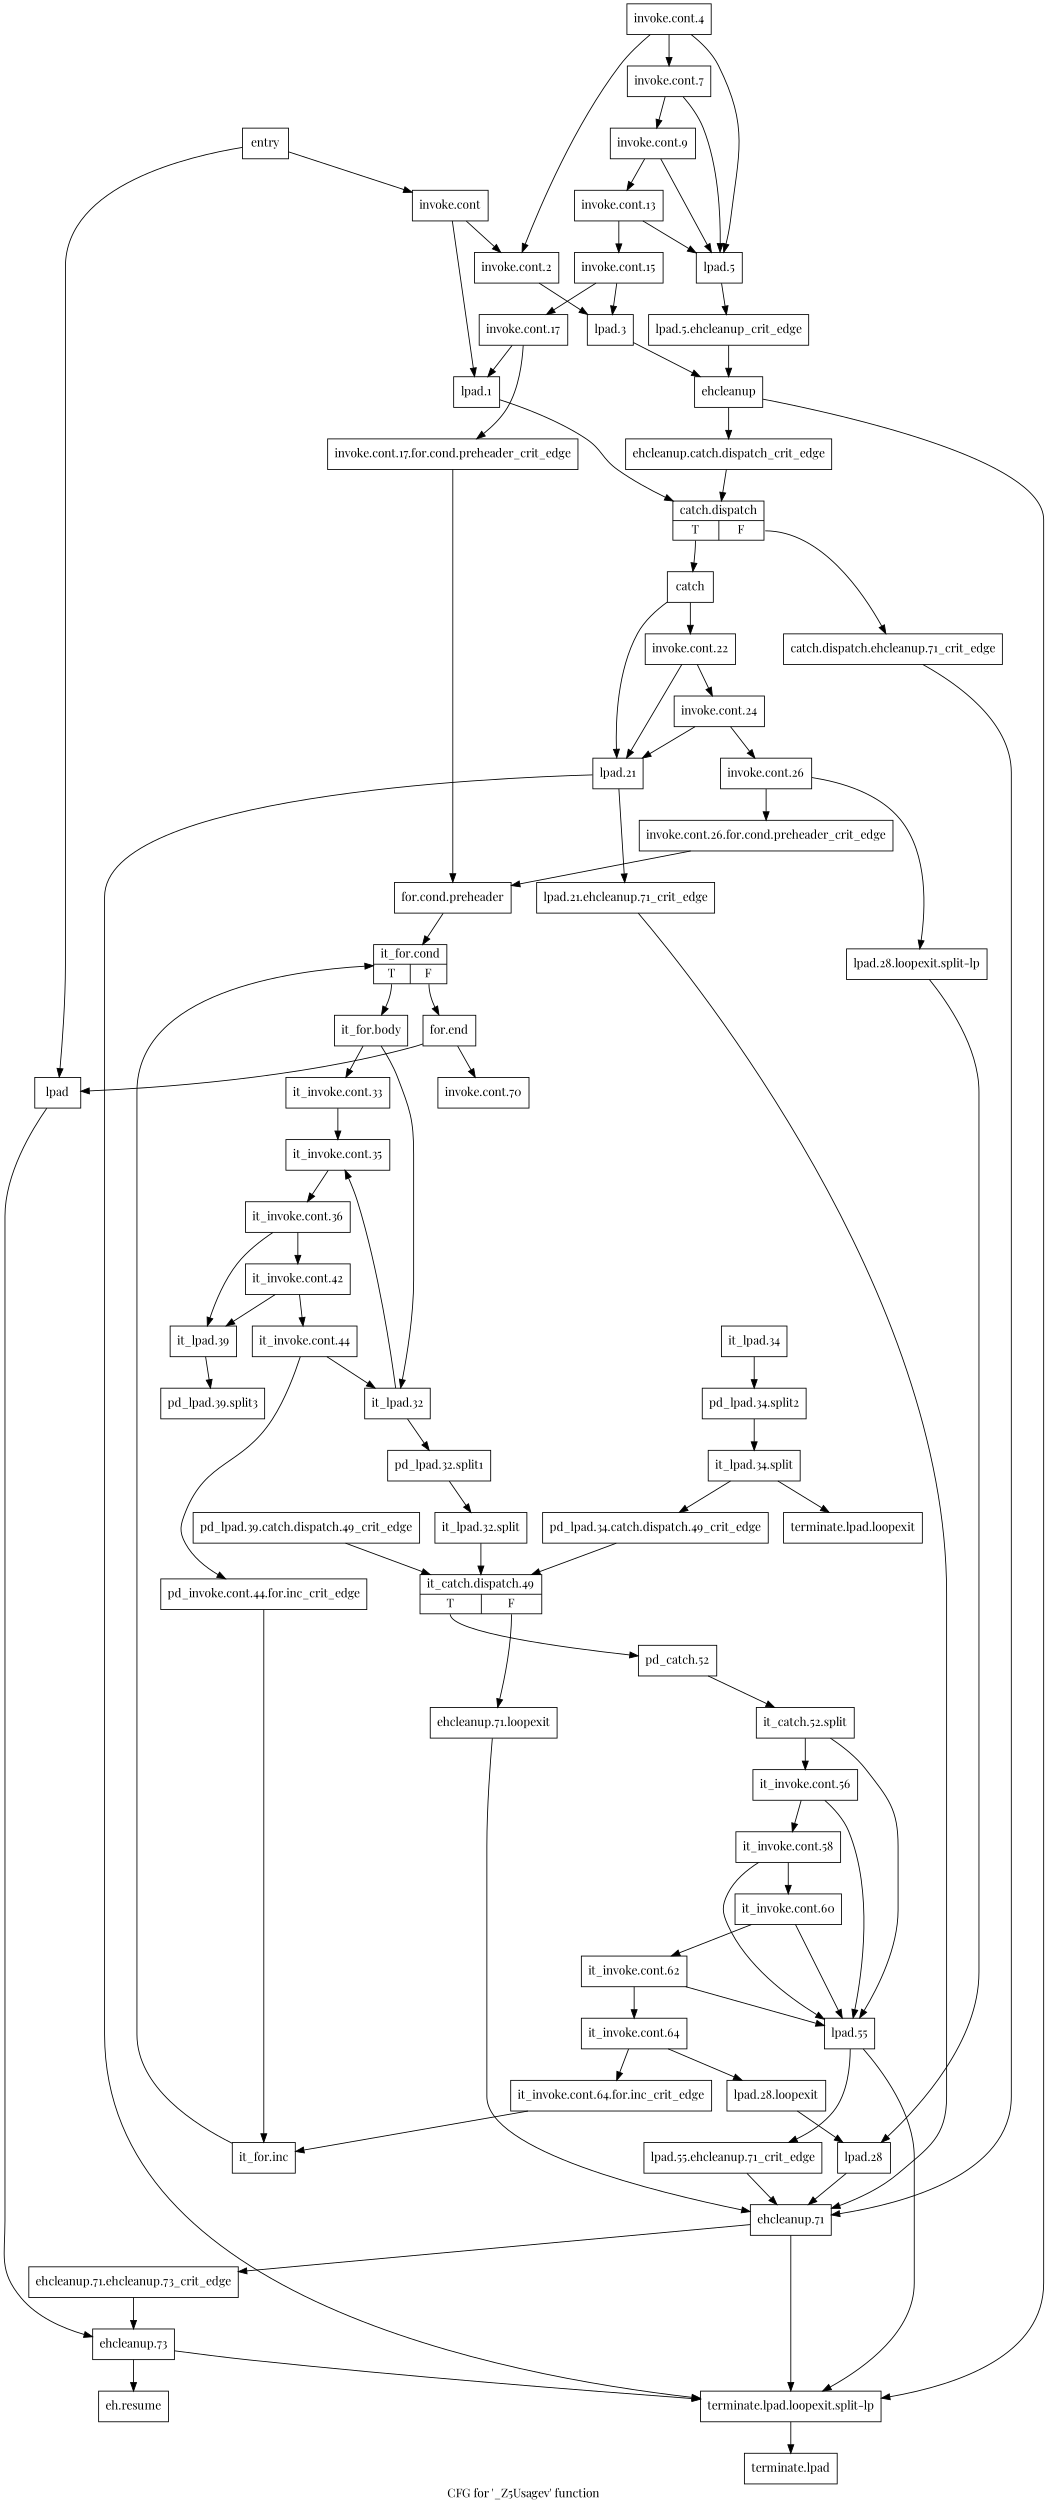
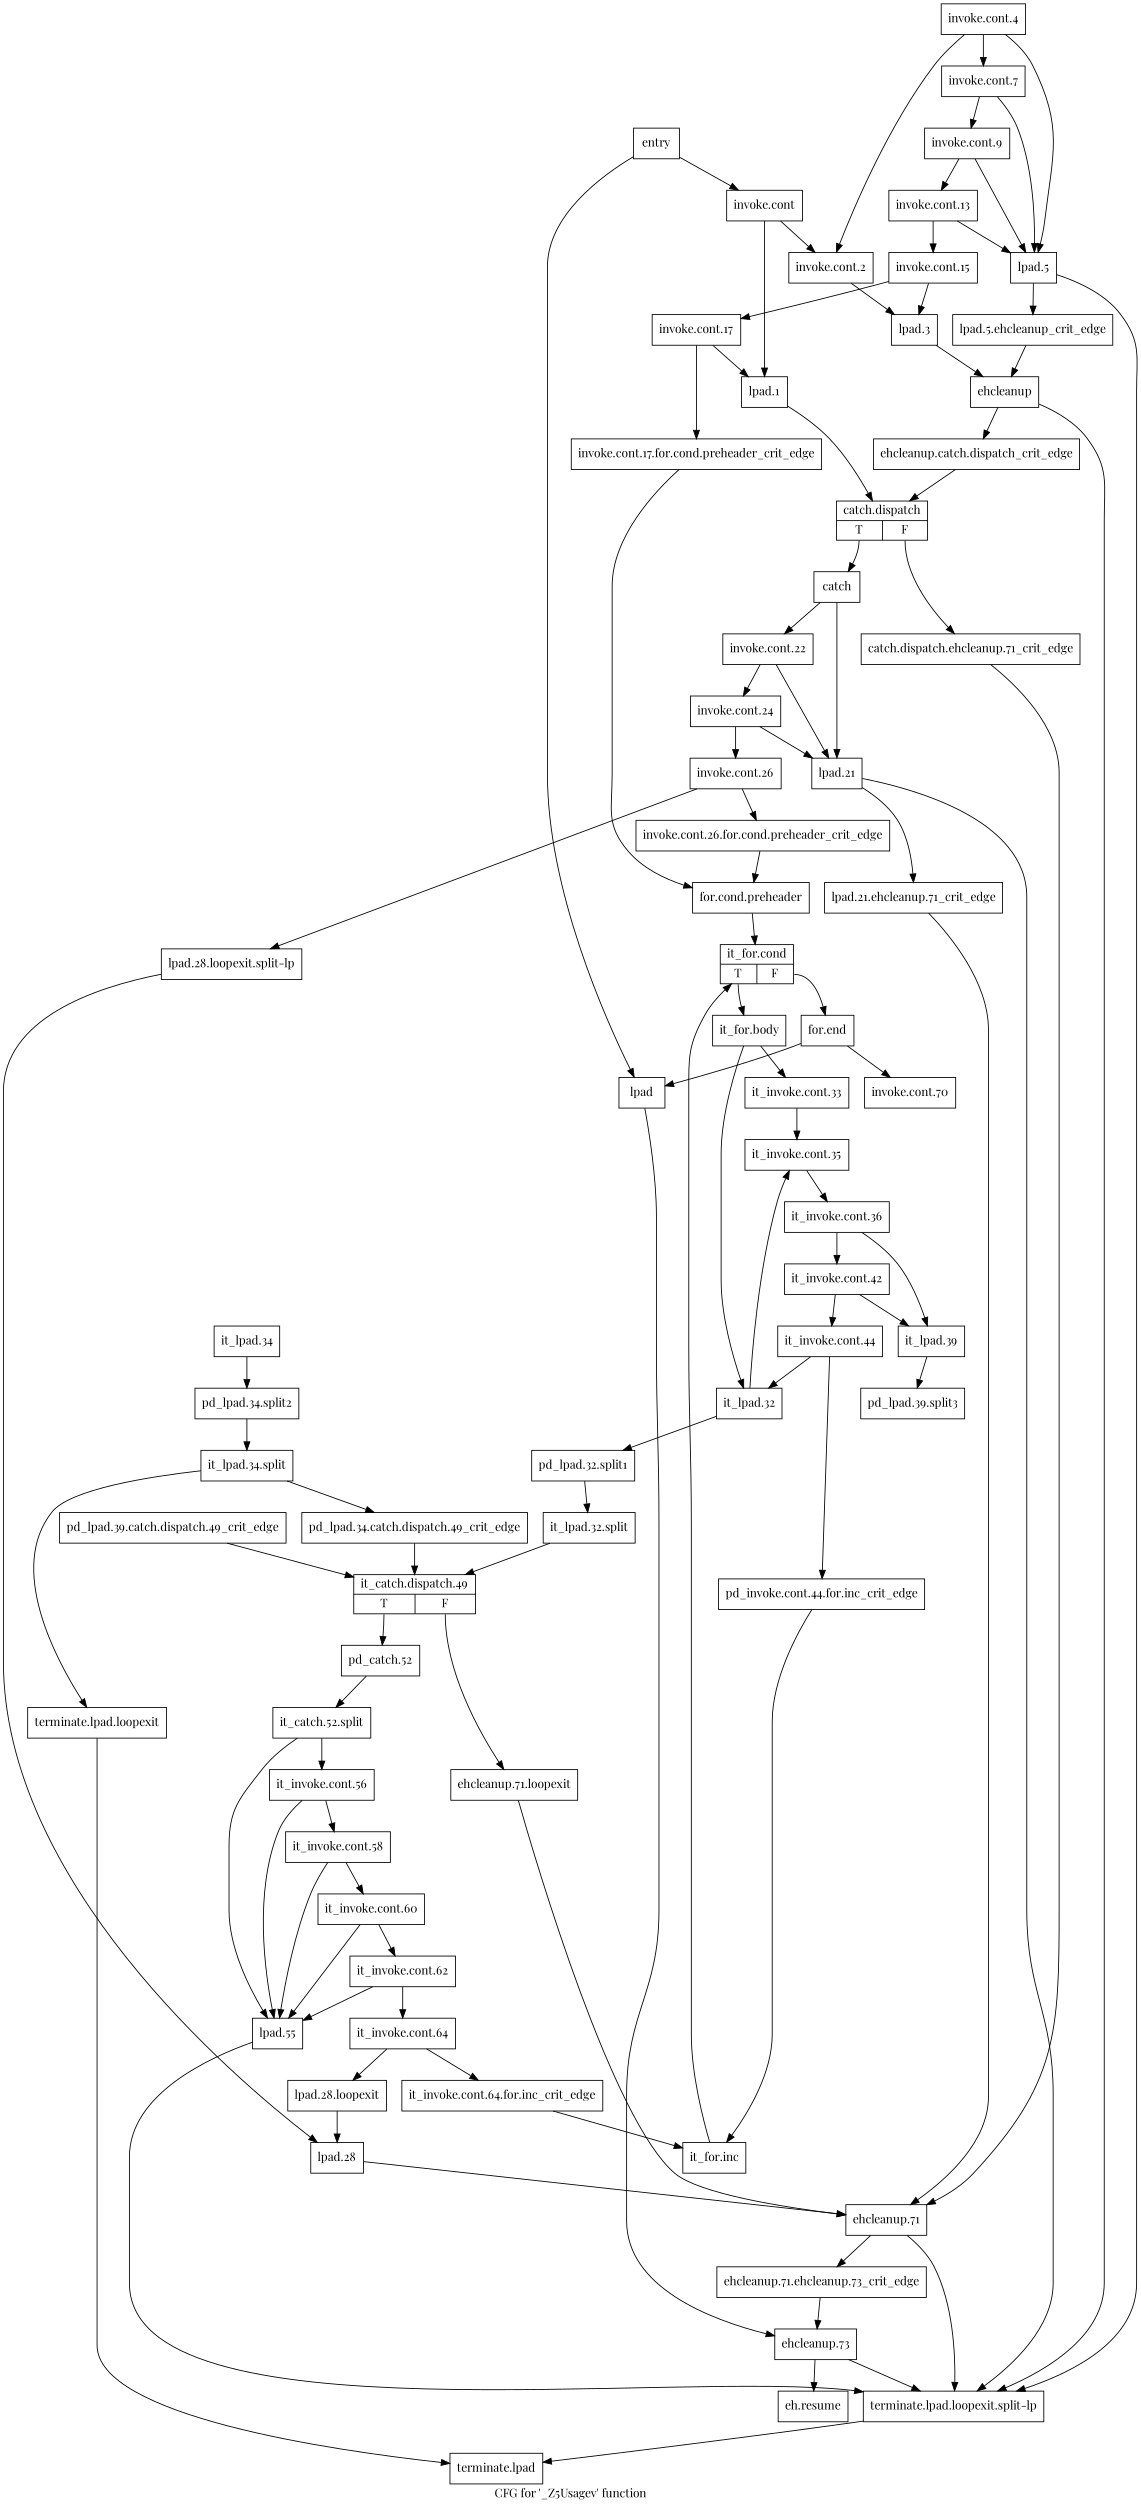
edge "lpad.5" -> "terminate.lpad.loopexit.split-lp": added
node "lpad.55.ehcleanup.71_crit_edge": removed
edge "terminate.lpad.loopexit" -> "terminate.lpad": added
